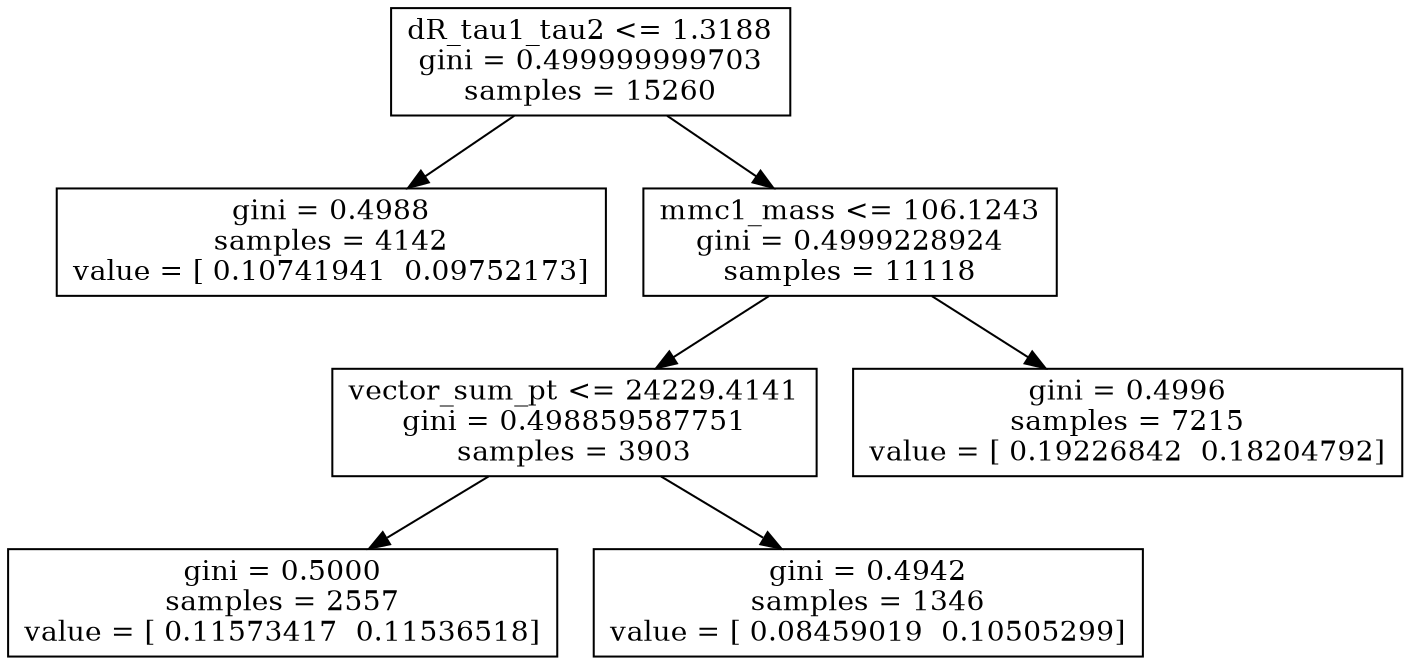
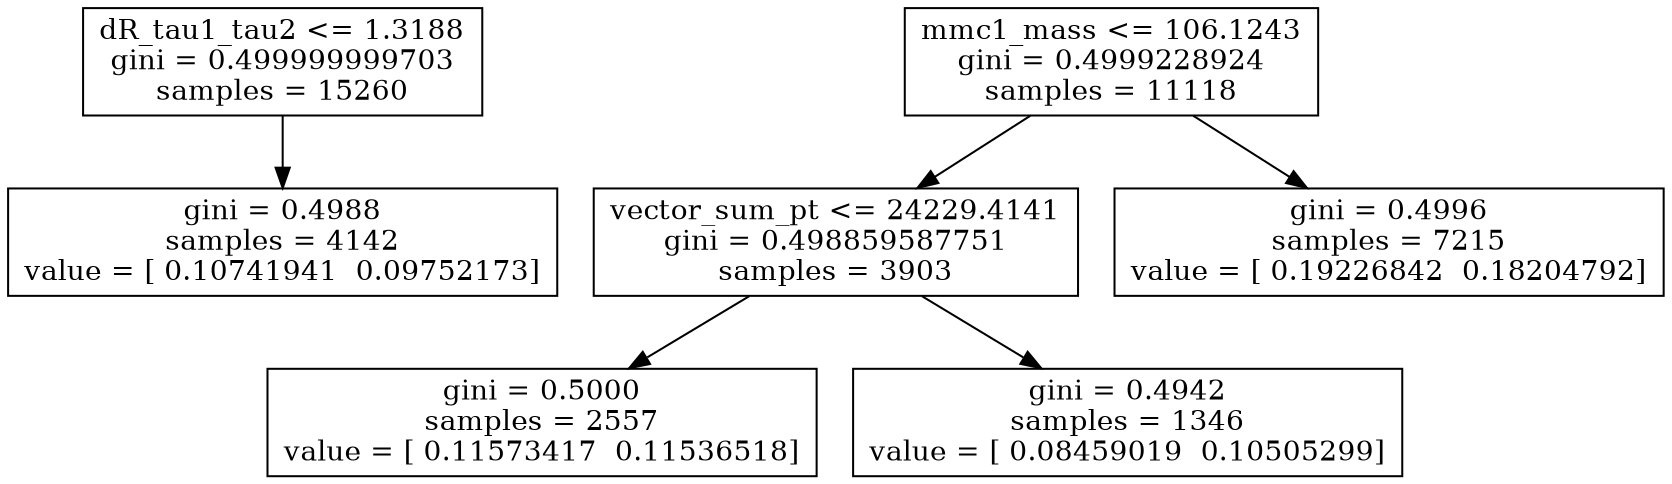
edge "dR_tau1_tau2 <= 1.3188 gini = 0.499999999703 samples = 15260" -> "mmc1_mass <= 106.1243 gini = 0.4999228924 samples = 11118": removed
